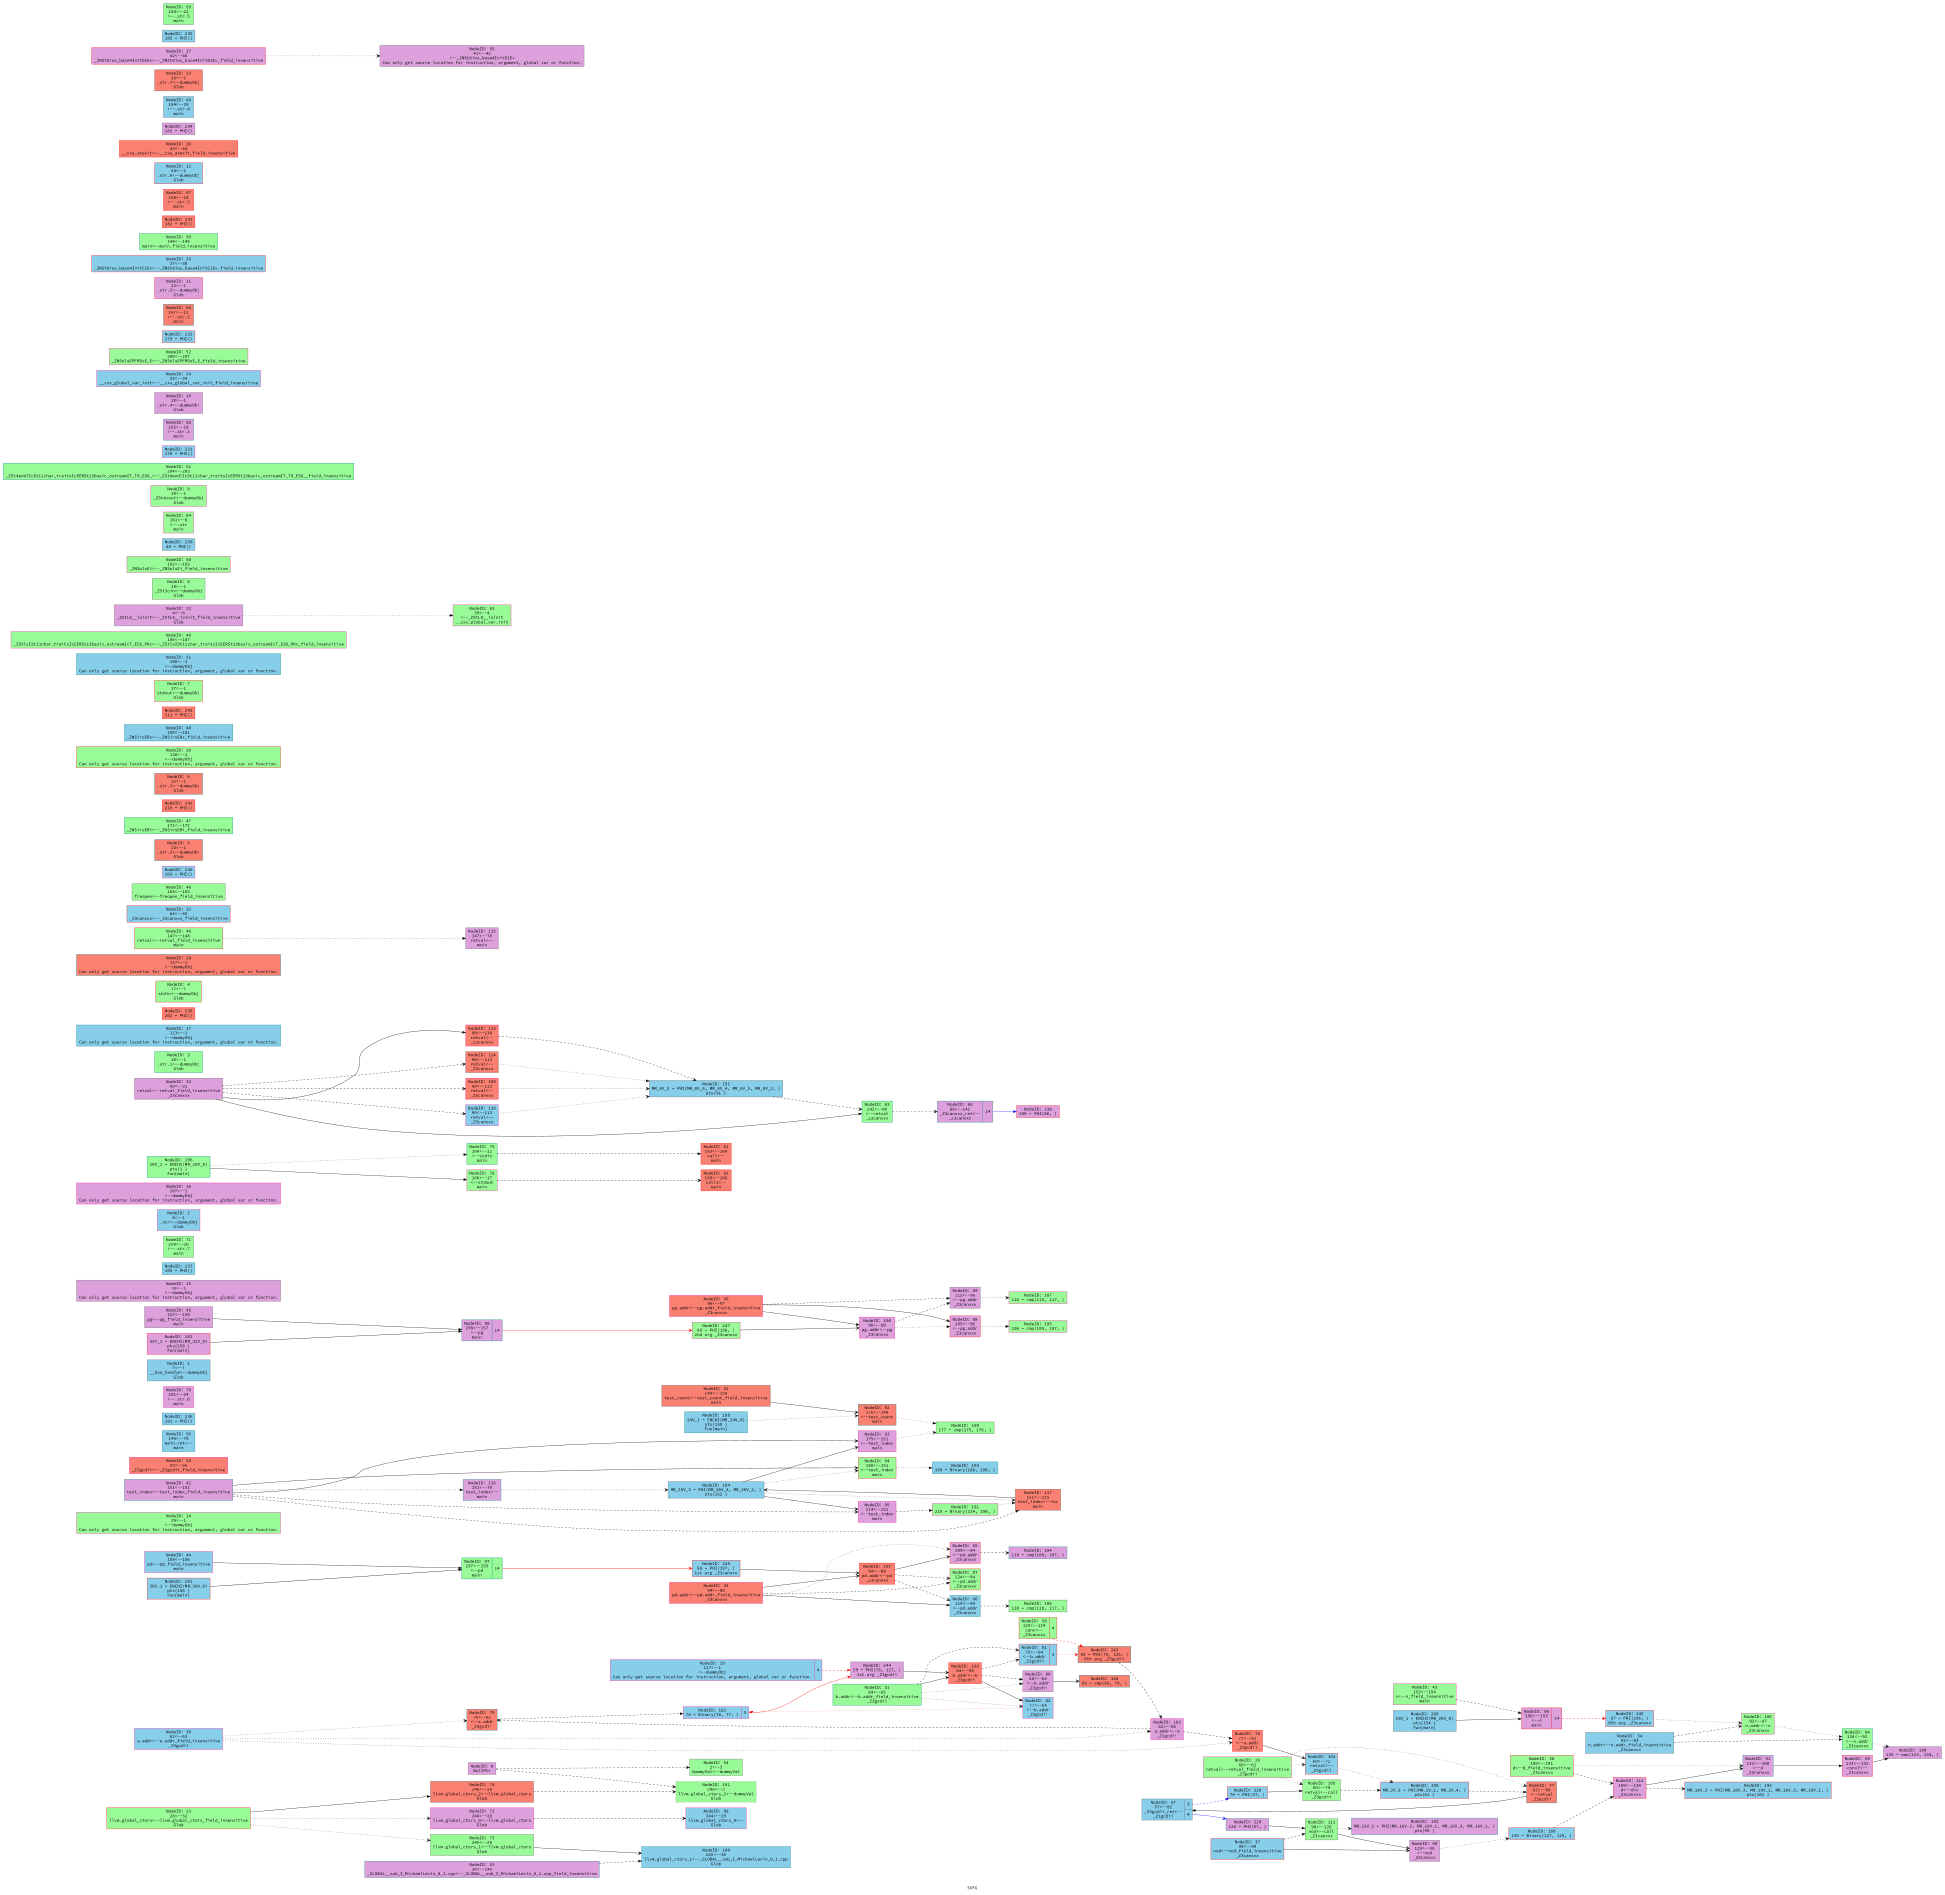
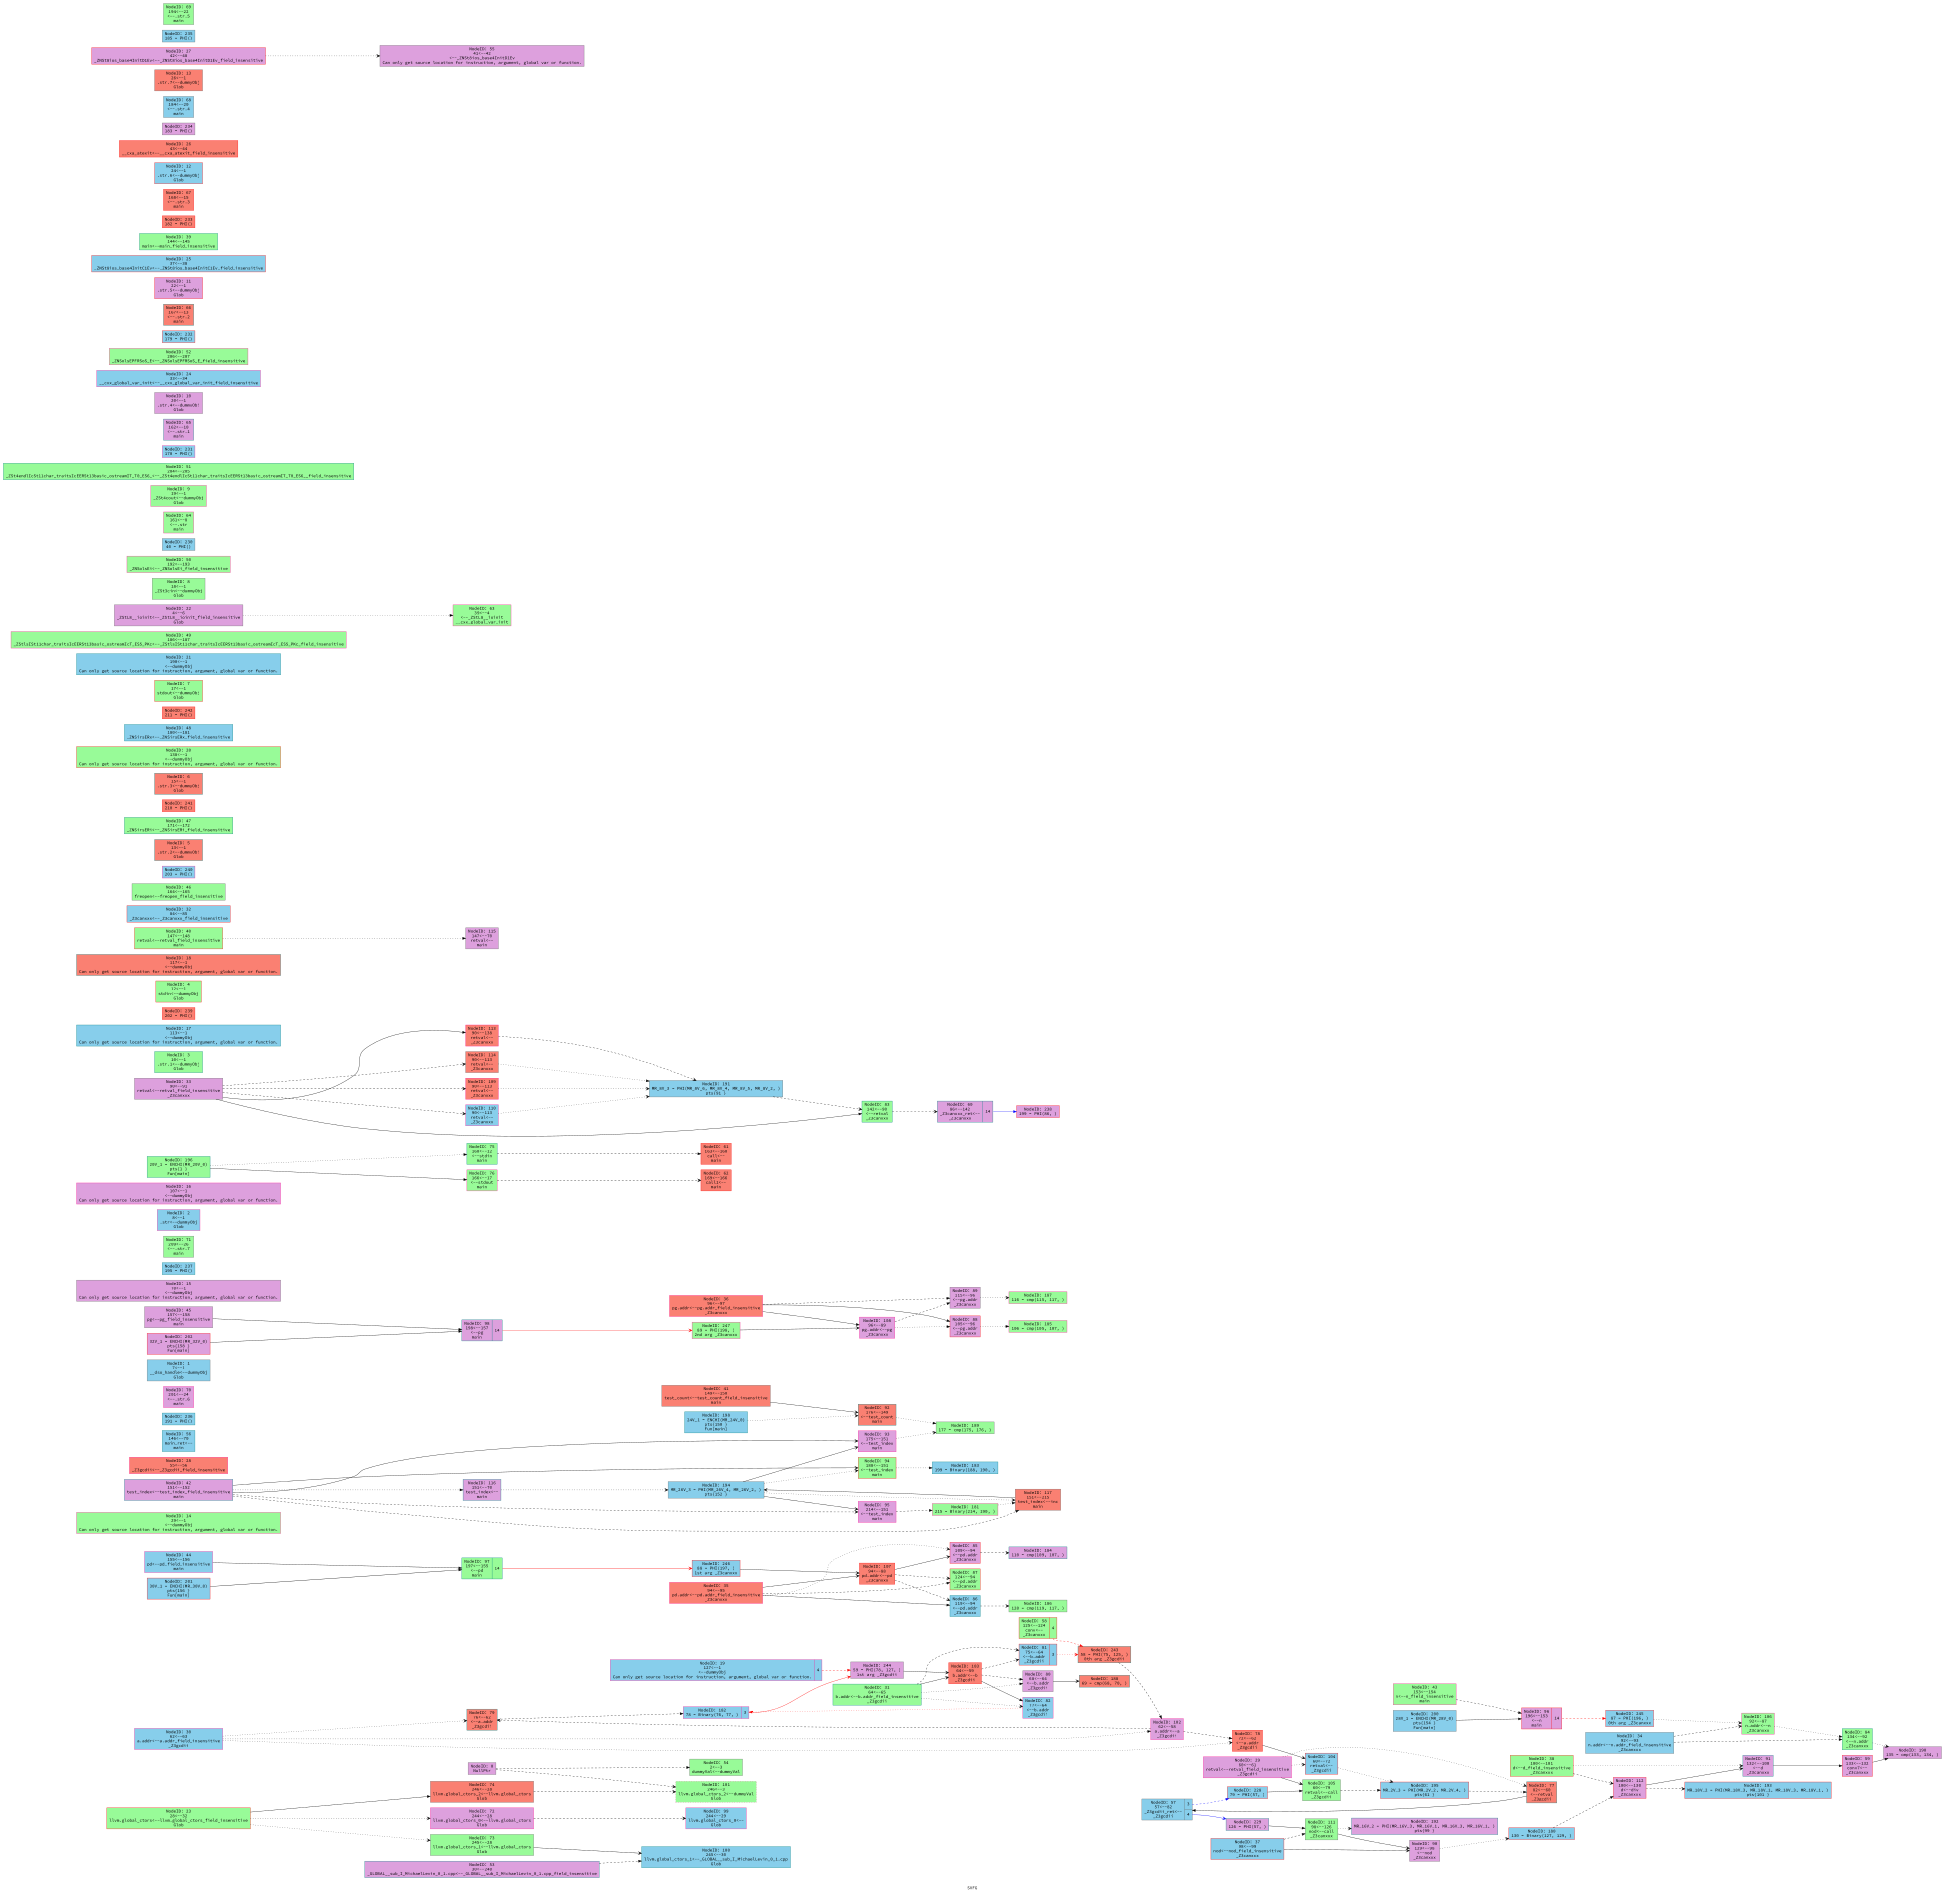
node "NodeID: 29": fillcolor palegreen -> plum
edge "NodeID: 29" -> "NodeID: 105": style dotted -> solid
